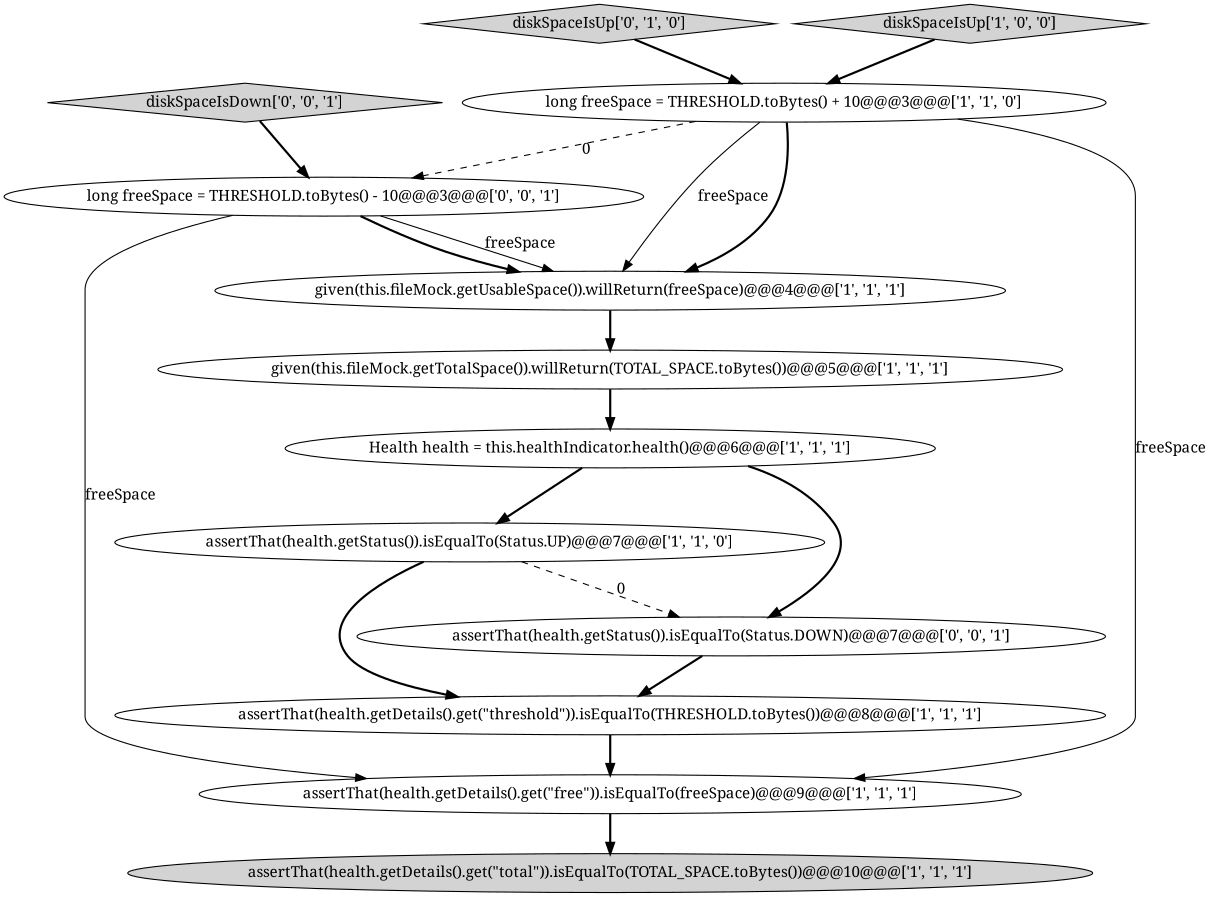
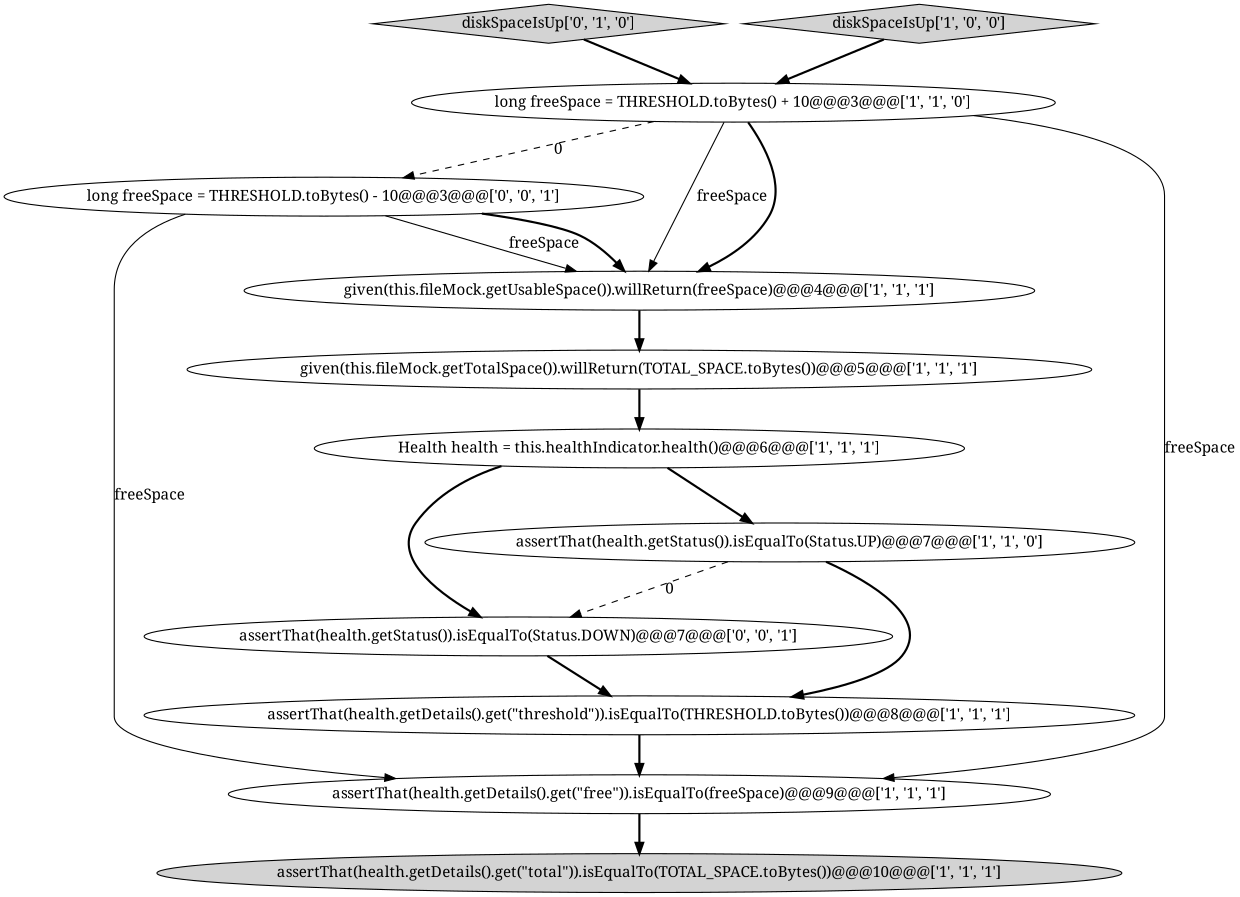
node "diskSpaceIsDown['0', '0', '1']": removed
